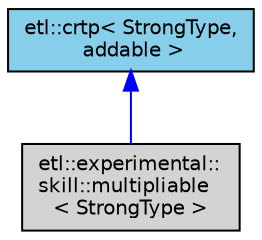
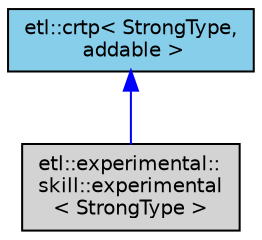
node "etl::experimental:: skill::multipliable < StrongType >": label "etl::experimental:: skill::multipliable < StrongType >" -> "etl::experimental:: skill::experimental < StrongType >"
